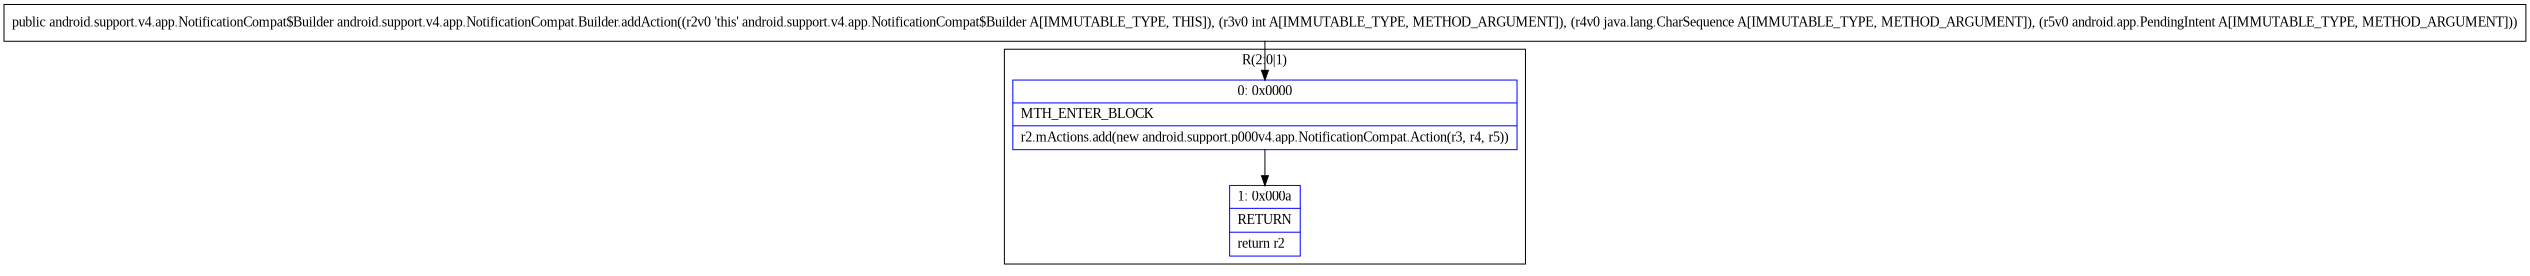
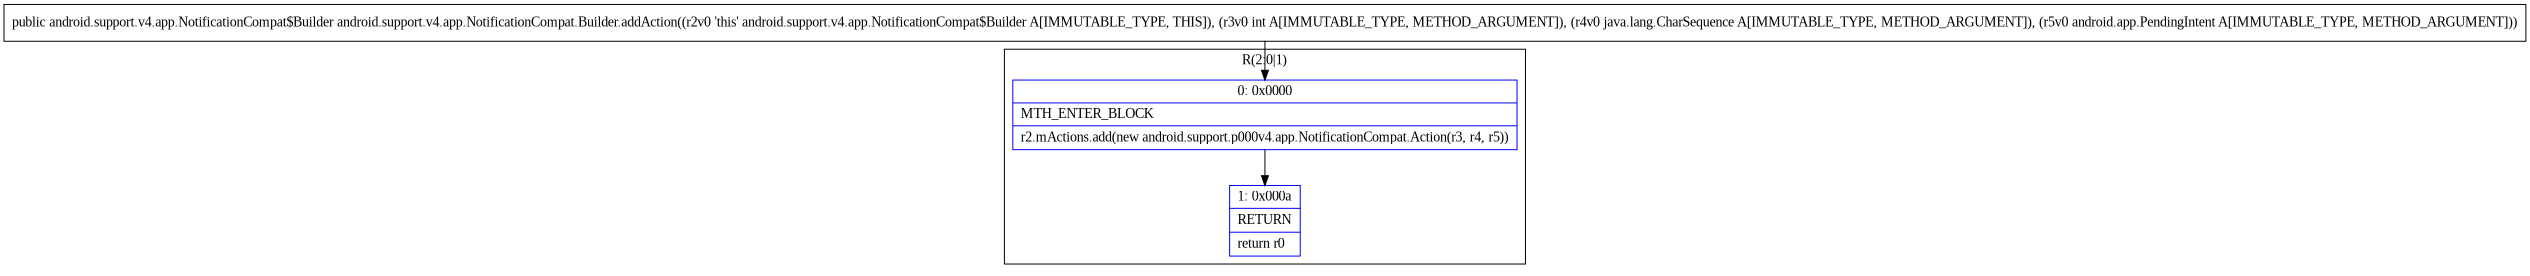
node "1: 0x000a": text "return r2" -> "return r0"
